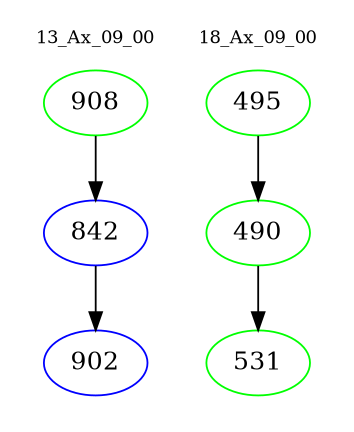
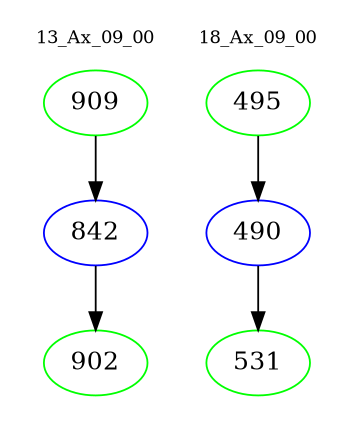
node "908": label "908" -> "909"
node "490": color green -> blue
node "902": color blue -> green
